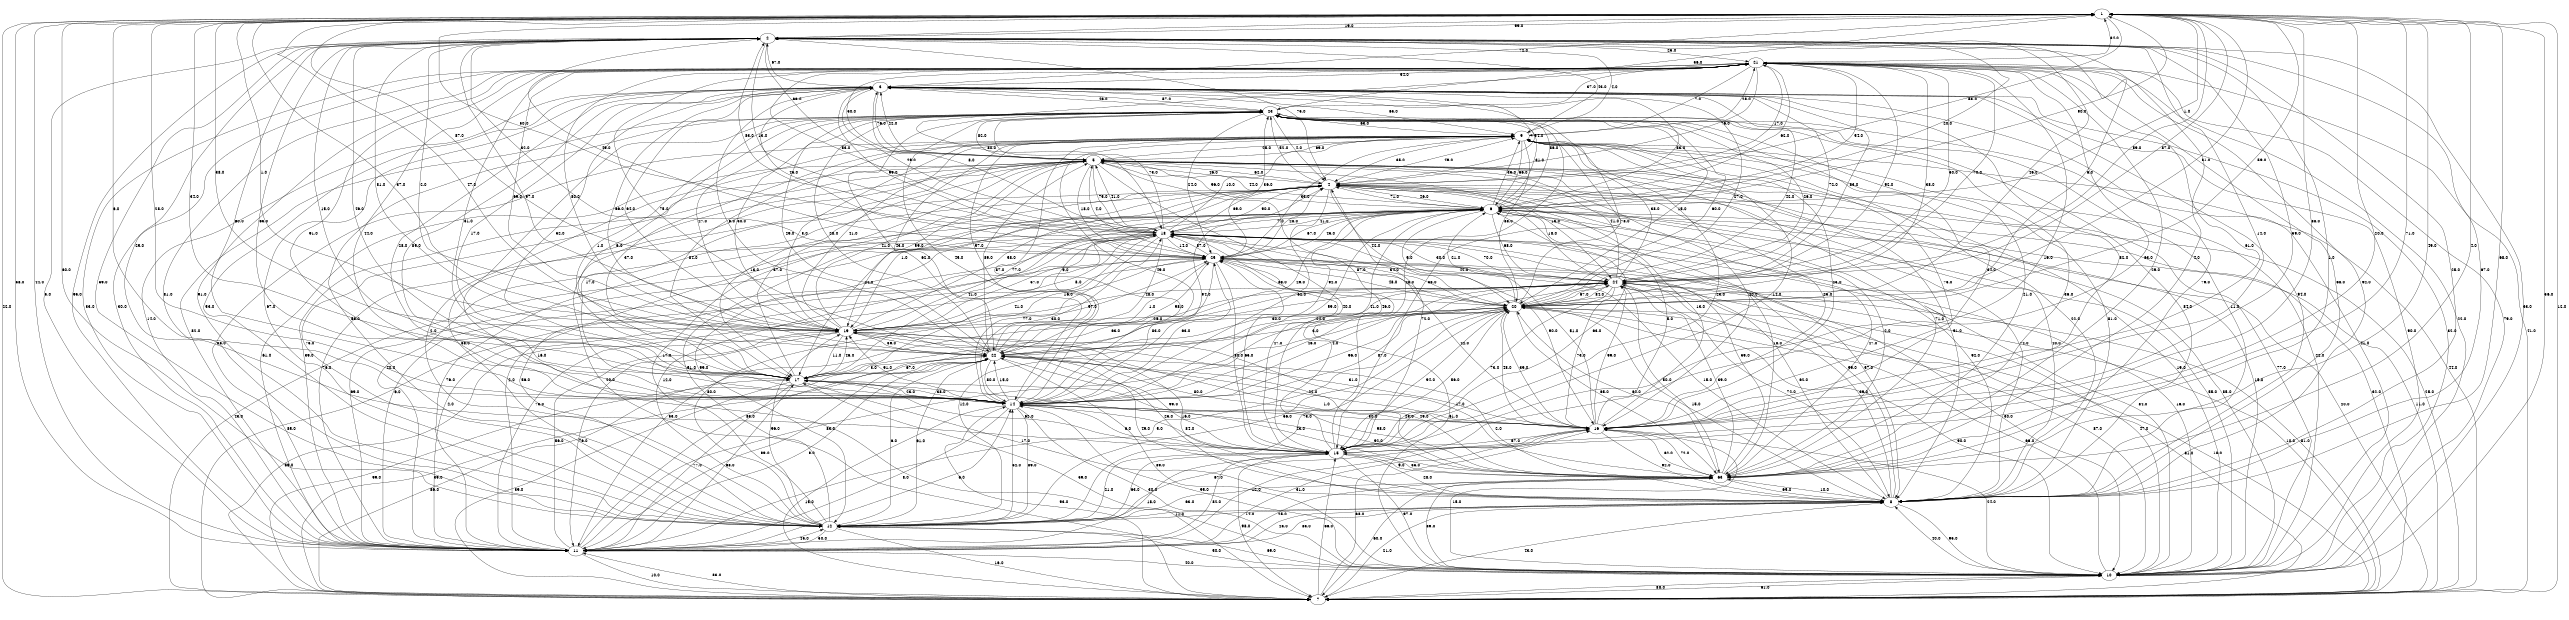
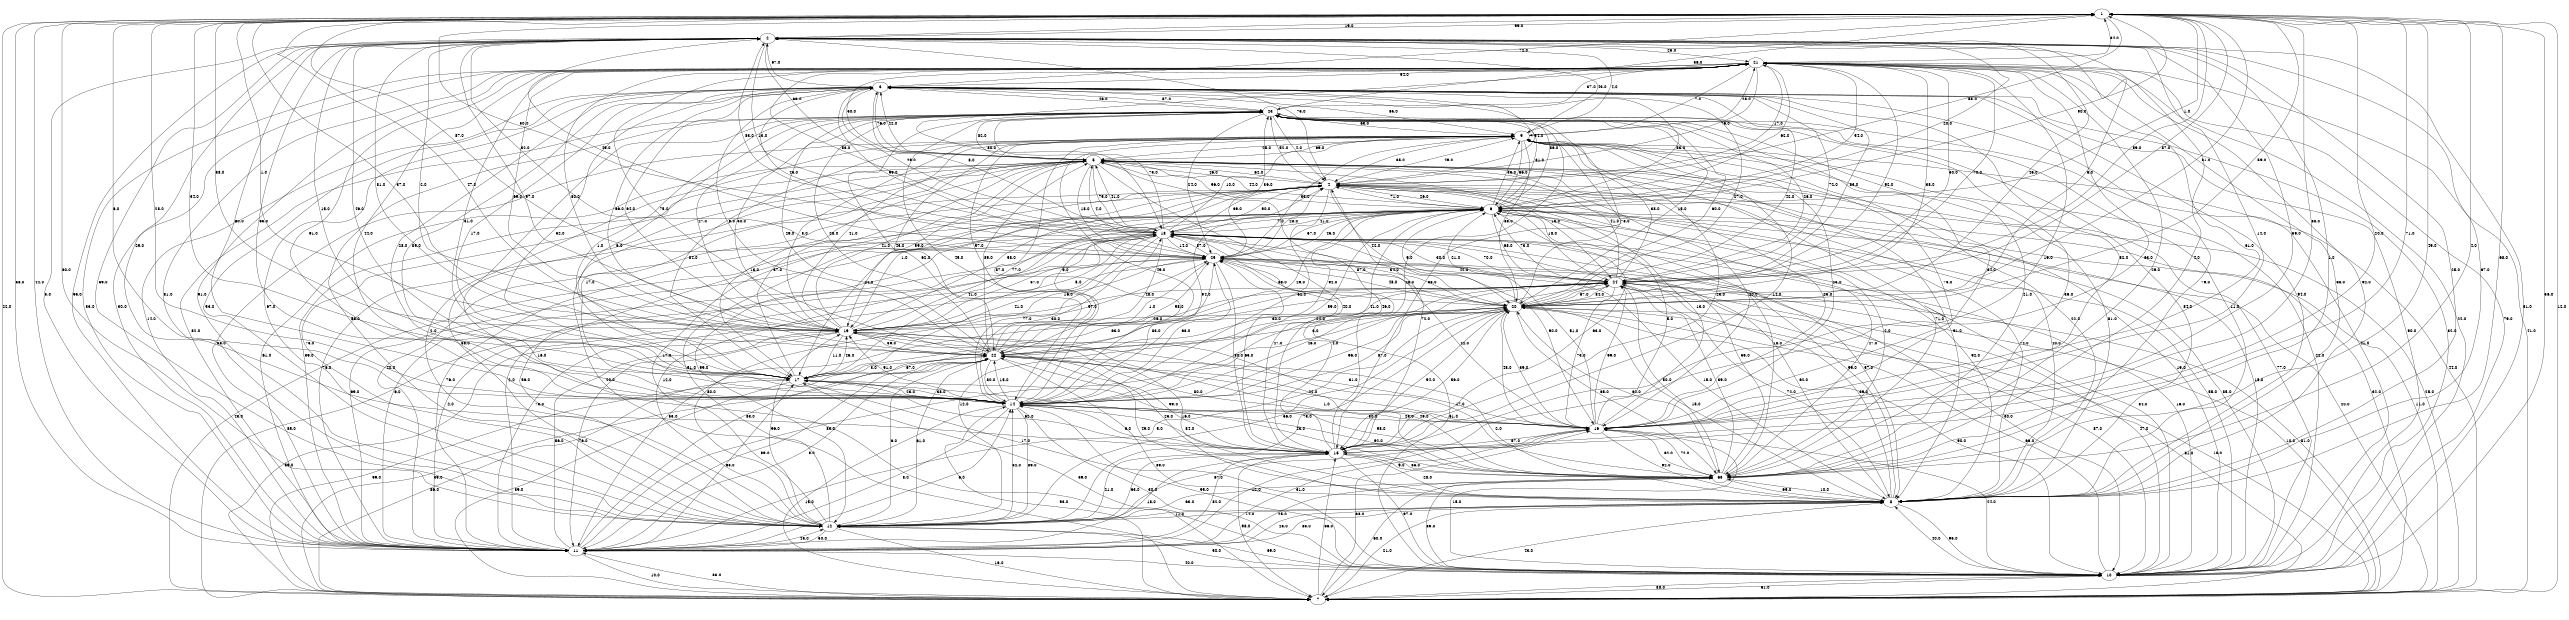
edge "17" -> "9": removed, label "37.0"
edge "2" -> "10": label "33.0" -> "31.0"
edge "24" -> "15": now "24" -> "6"
edge "17" -> "11": removed, label "77.0"
